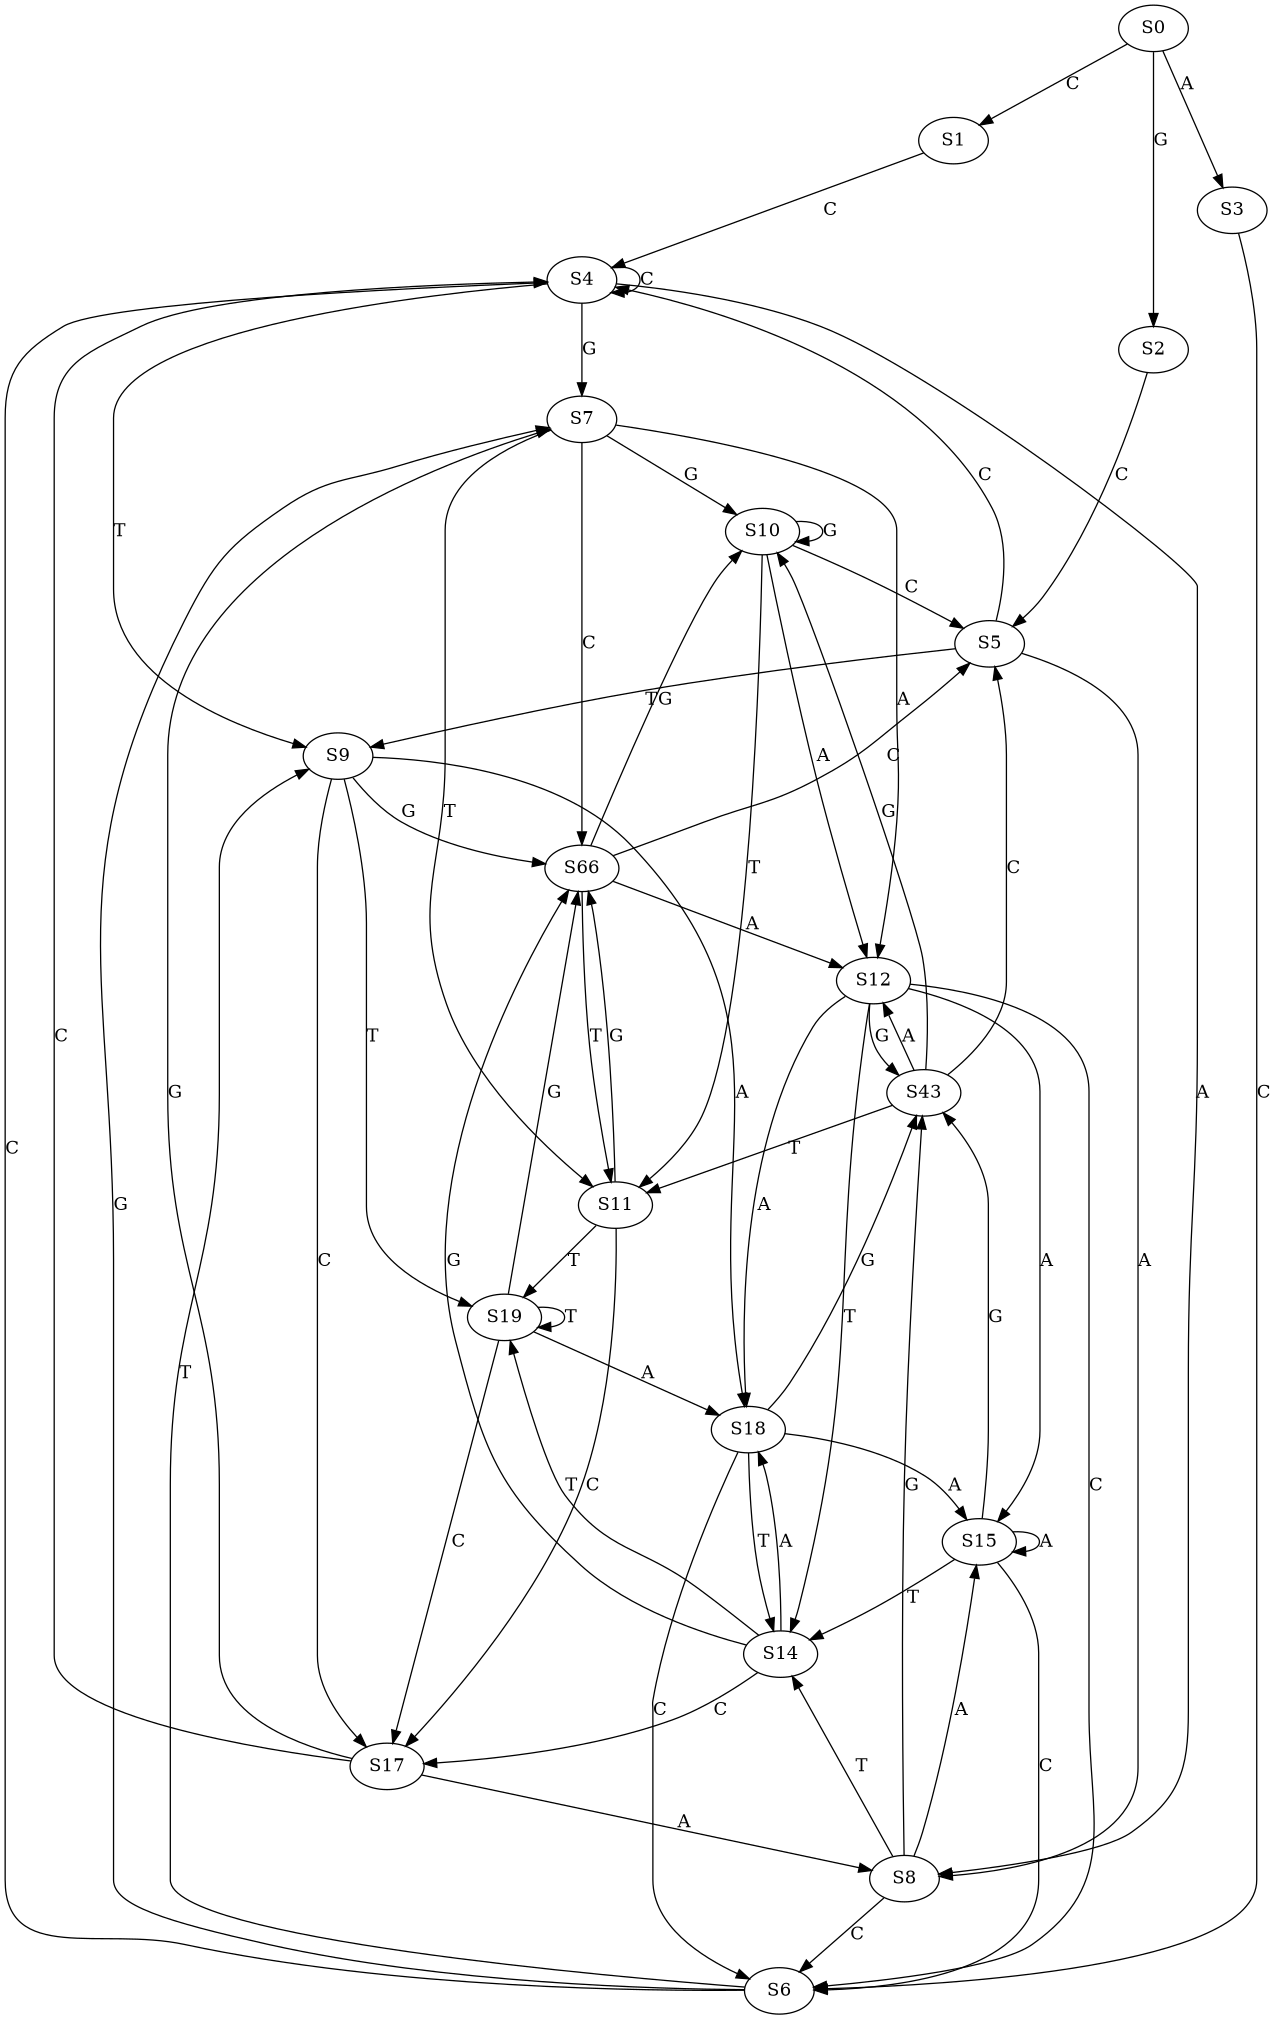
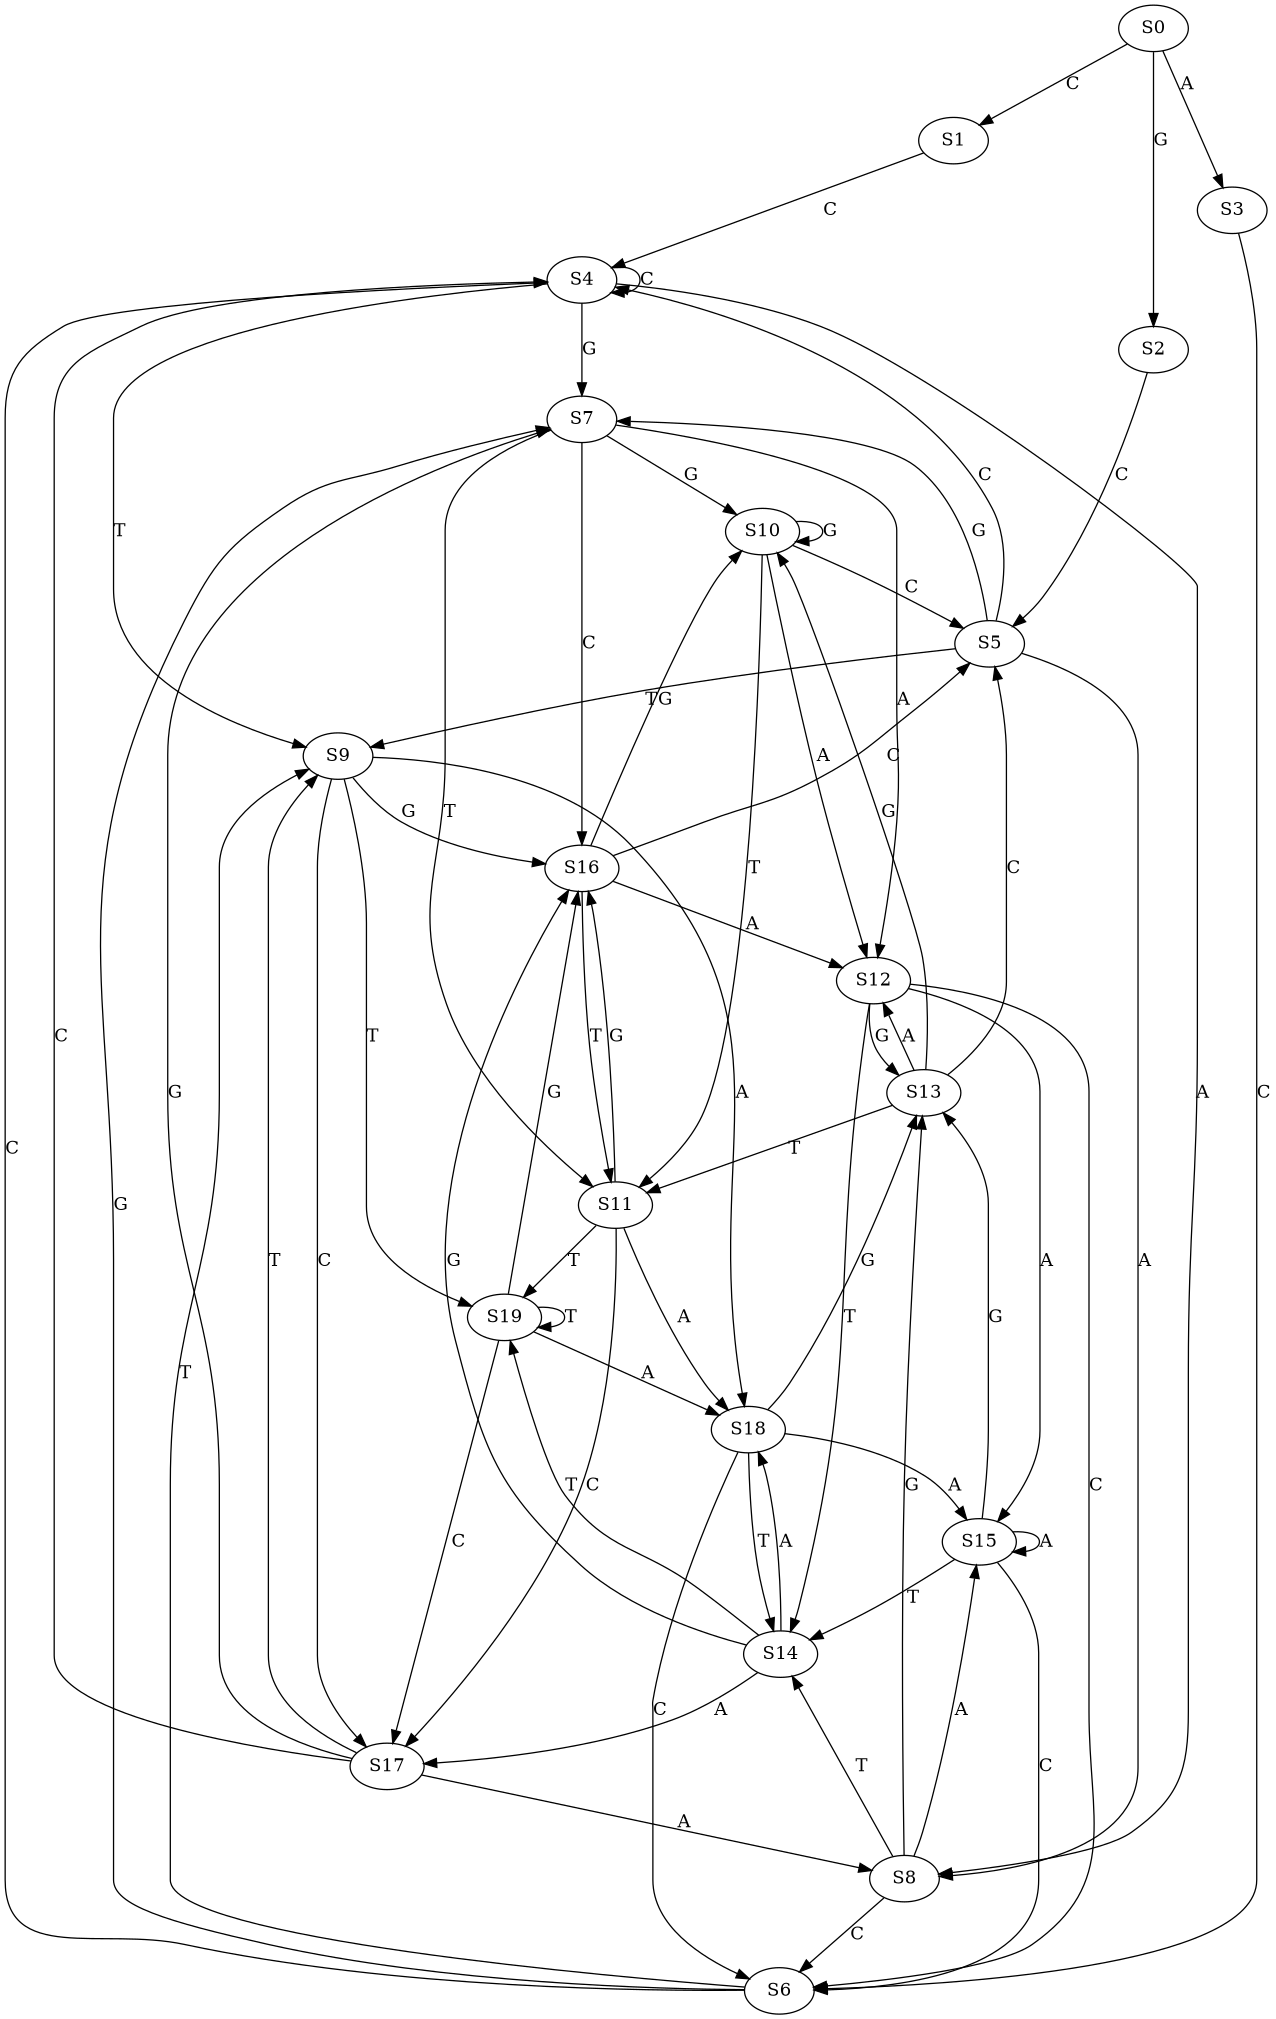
edge "S5" -> "S7": added, label "G"
node "S66": label "S66" -> "S16"
node "S43": label "S43" -> "S13"
edge "S12" -> "S18": now "S11" -> "S18"
edge "S17" -> "S9": added, label "T"
edge "S14" -> "S17": label "C" -> "A"
